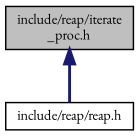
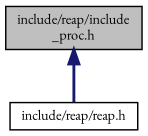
node "include/reap/iterate _proc.h": label "include/reap/iterate _proc.h" -> "include/reap/include _proc.h"
